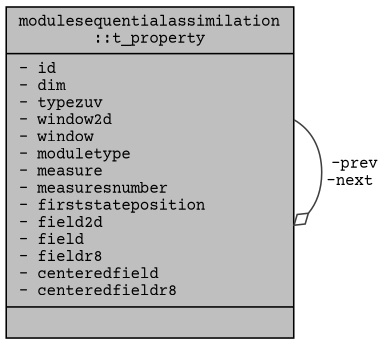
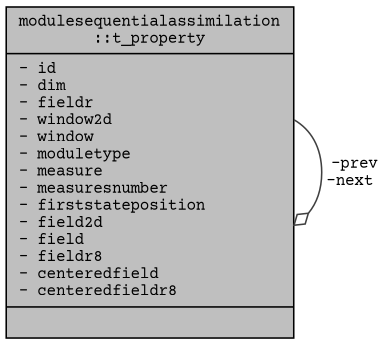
node "modulesequentialassimilation": text "- typezuv" -> "- fieldr"
